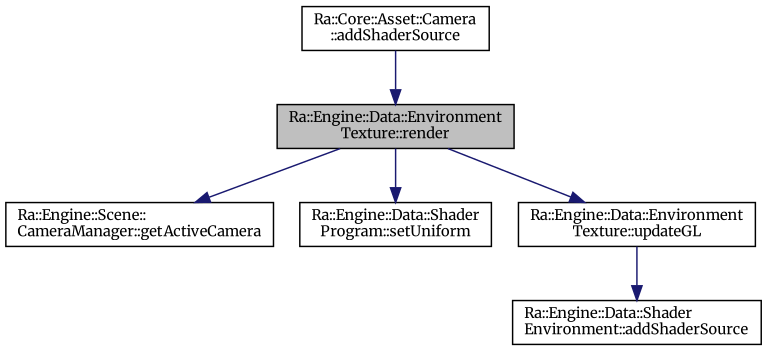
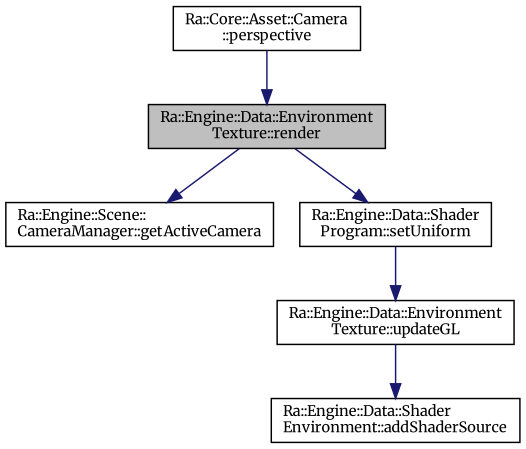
node "Ra::Core::Asset::Camera ::addShaderSource": label "Ra::Core::Asset::Camera ::addShaderSource" -> "Ra::Core::Asset::Camera ::perspective"
edge "Ra::Engine::Data::Environment Texture::render" -> "Ra::Engine::Data::Environment Texture::updateGL": now "Ra::Engine::Data::Shader Program::setUniform" -> "Ra::Engine::Data::Environment Texture::updateGL"
